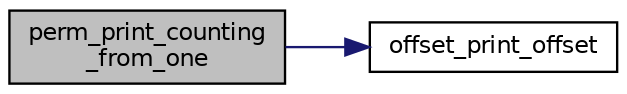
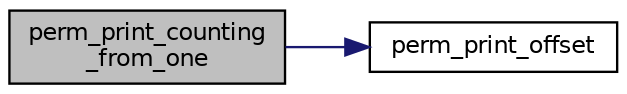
node "offset_print_offset": label "offset_print_offset" -> "perm_print_offset"
